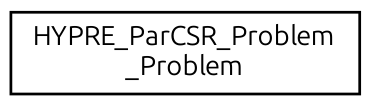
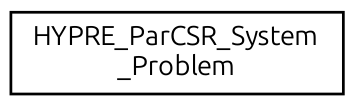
node "HYPRE_ParCSR_Problem _Problem": label "HYPRE_ParCSR_Problem _Problem" -> "HYPRE_ParCSR_System _Problem"
